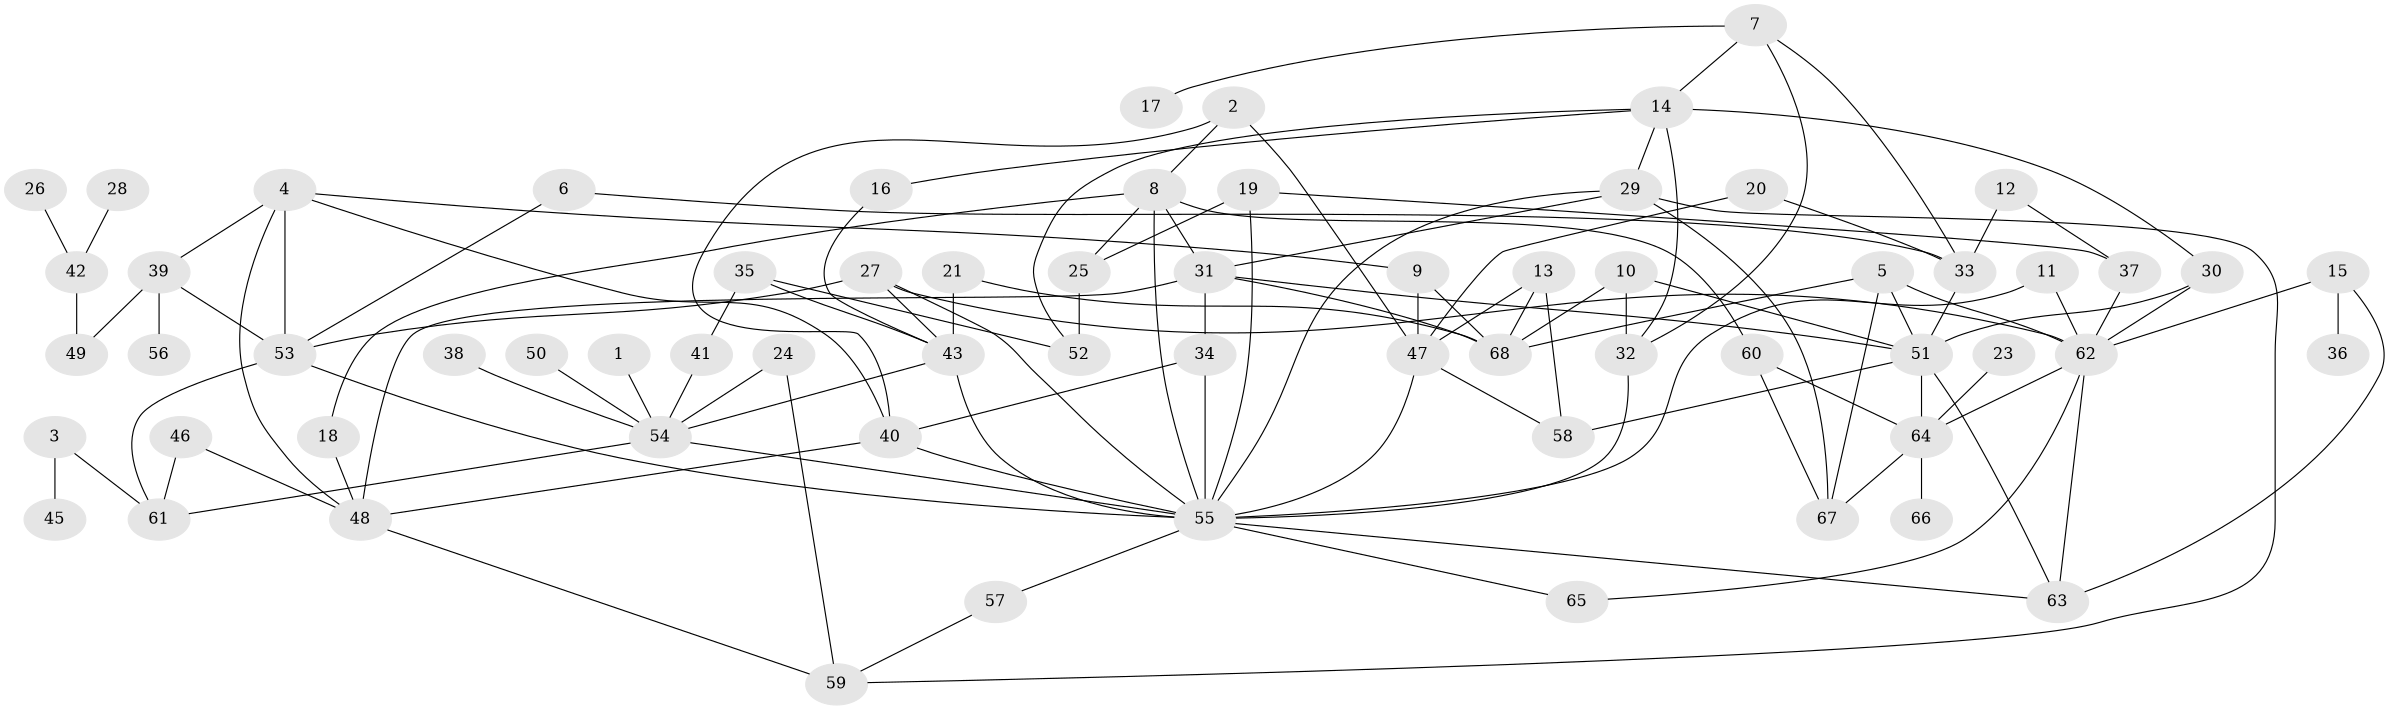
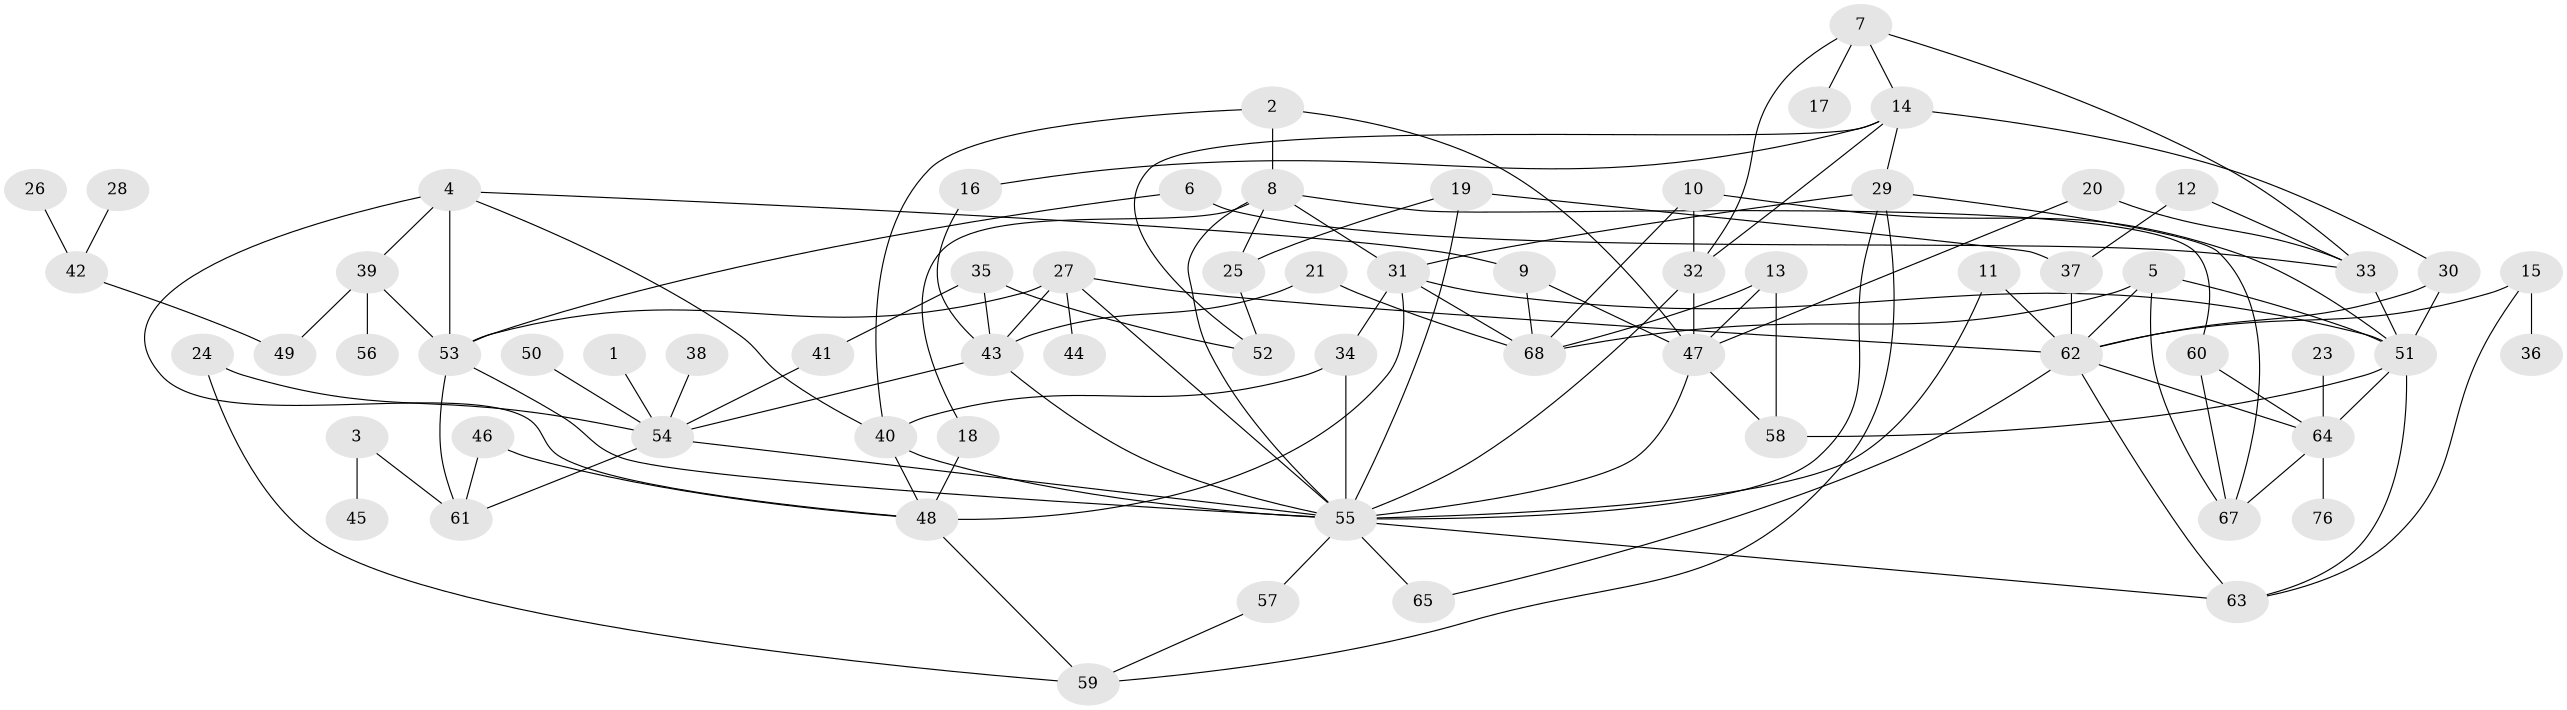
edge "32" -- "47": added
node "44": added
node "66": label "66" -> "76"
